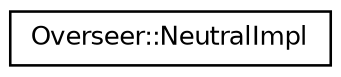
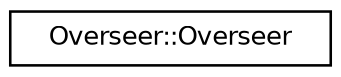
node "Overseer::NeutralImpl": label "Overseer::NeutralImpl" -> "Overseer::Overseer"
